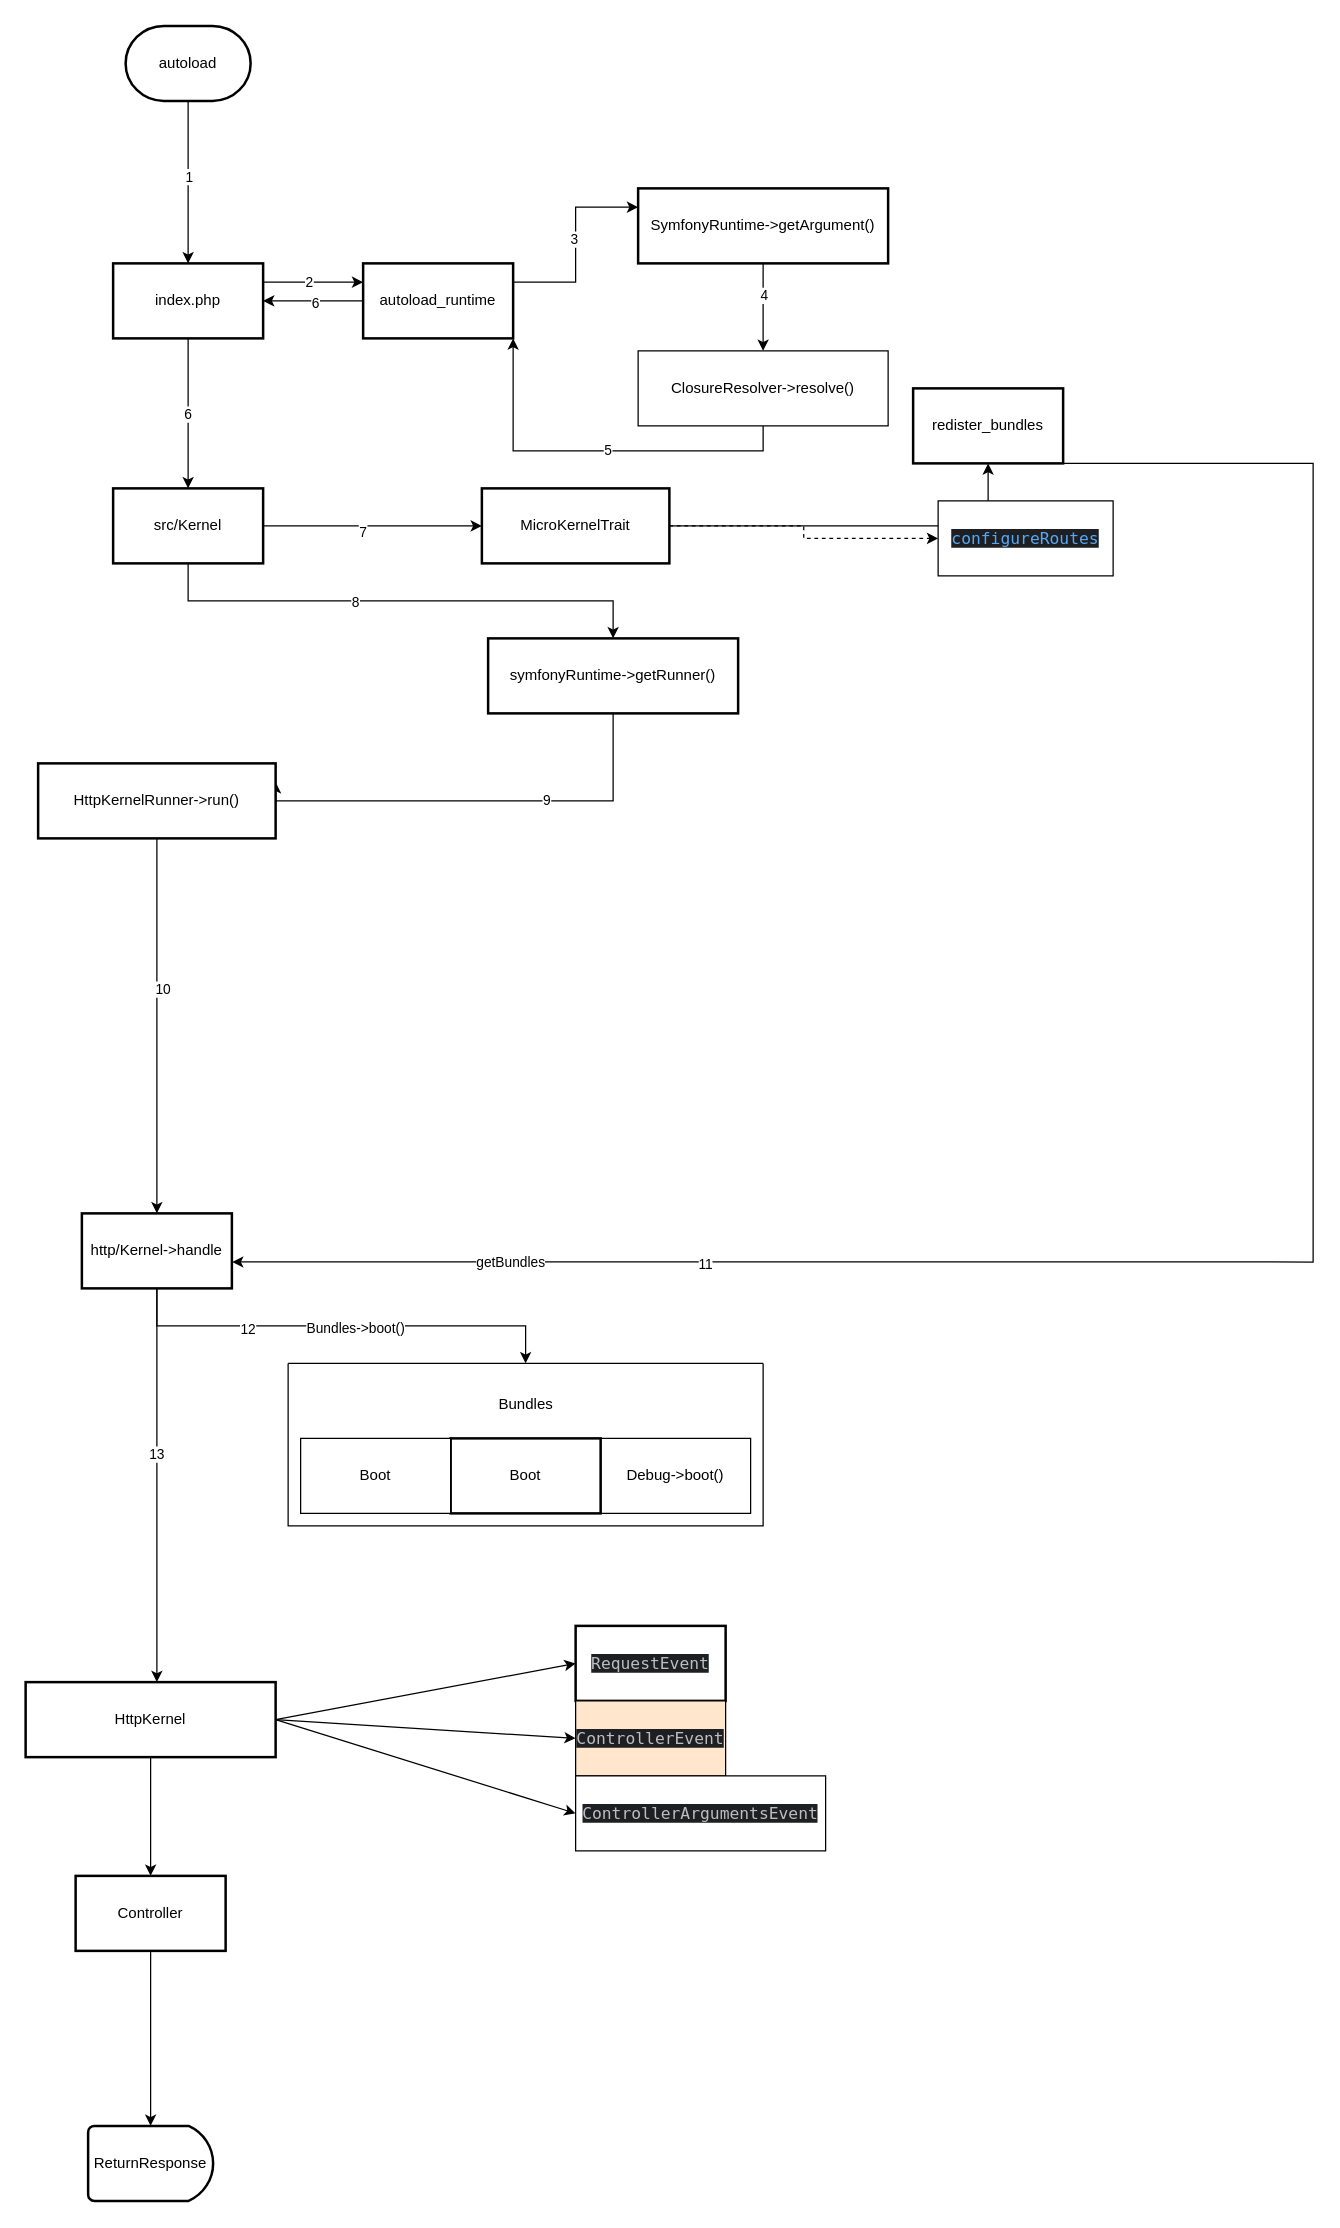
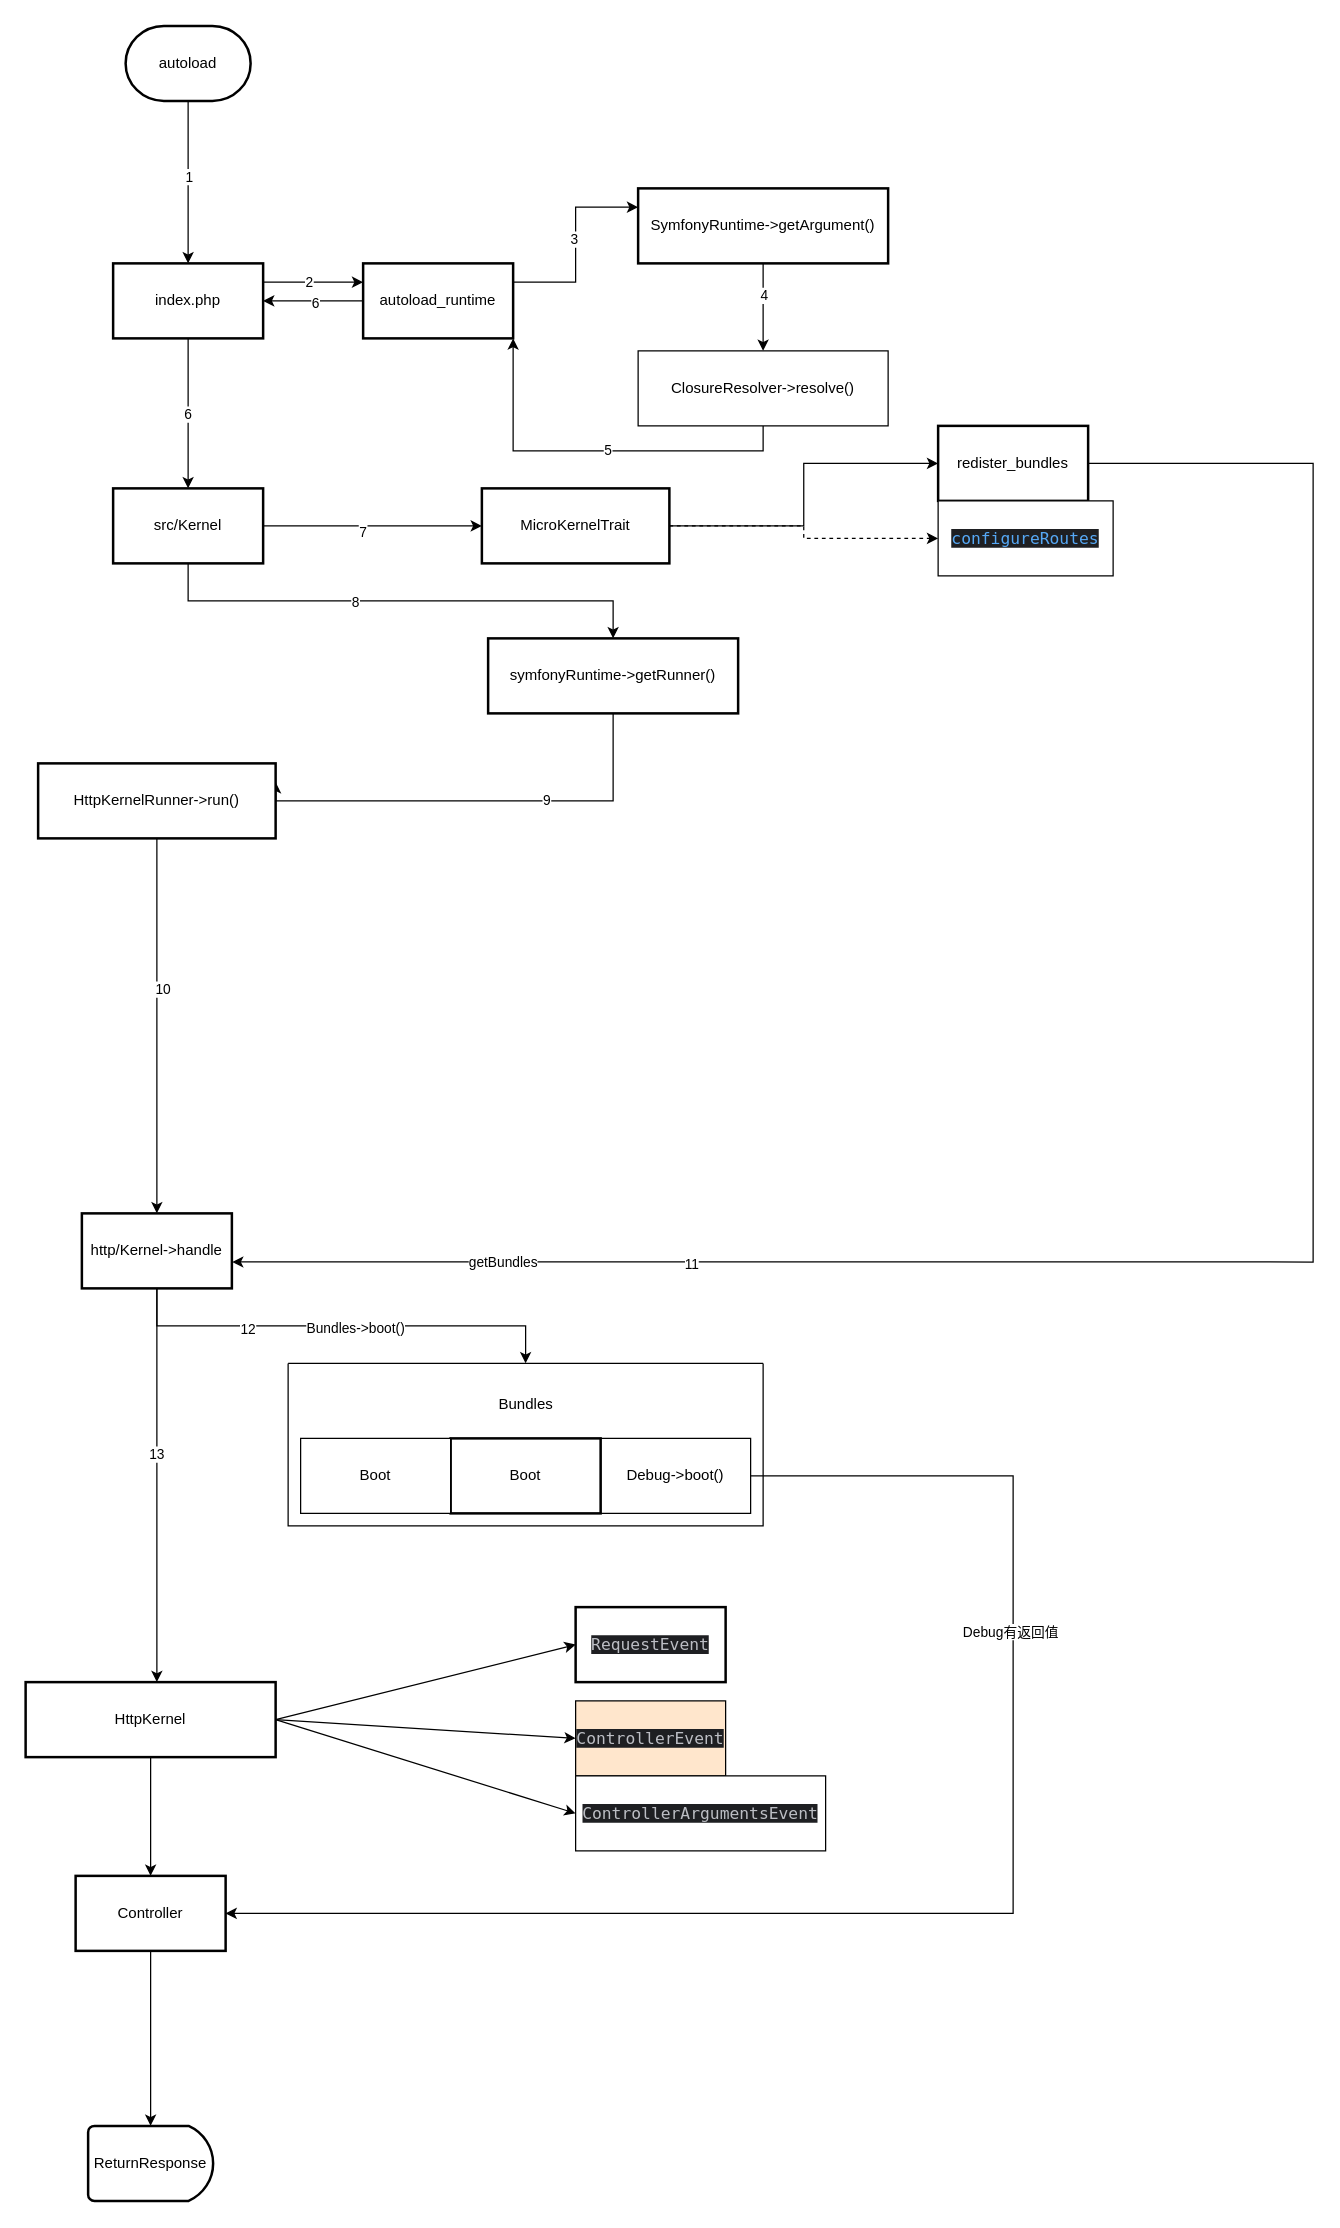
node "redister_bundles": moved (988, 426) -> (1013, 463)
node "RequestEvent": moved (651, 1663) -> (651, 1644)
edge "Debug->boot()" -> "Controller": added, label "Debug有返回值"
